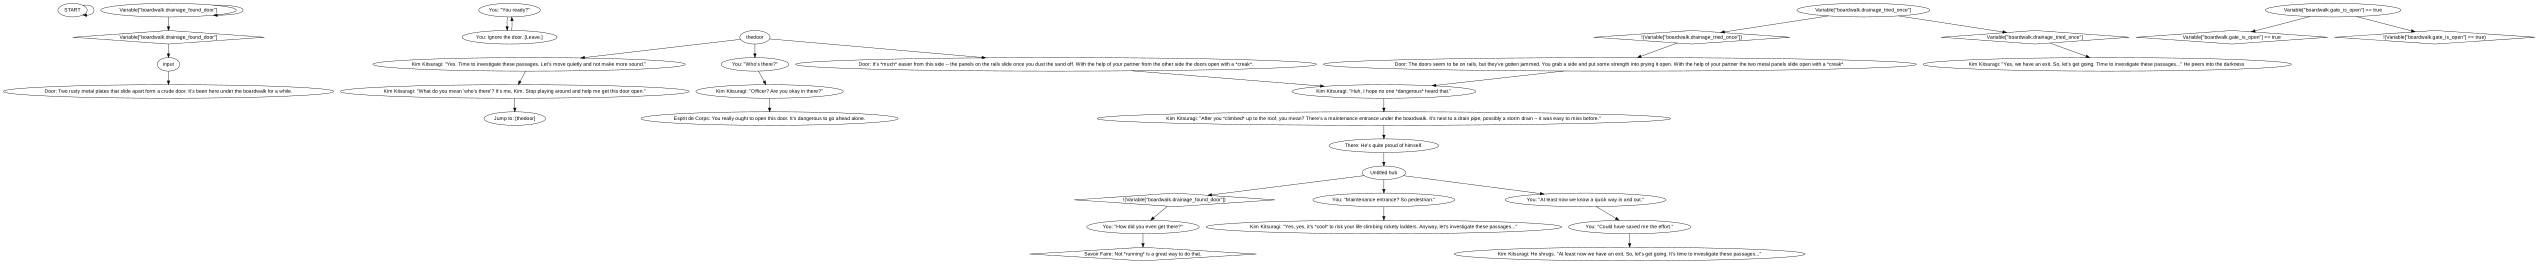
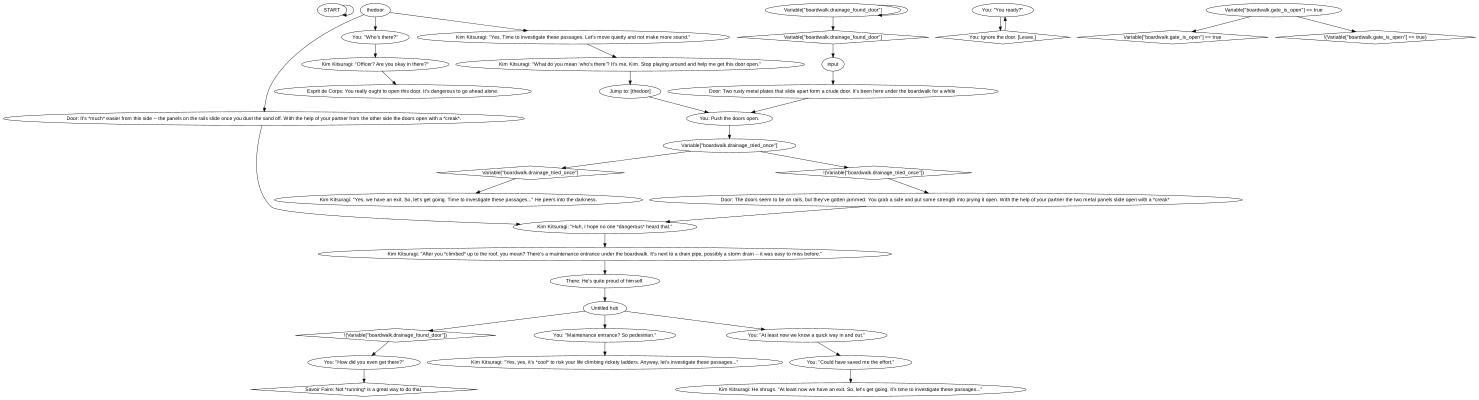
node "You: Ignore the door. [Leave.]": shape ellipse -> diamond
node "You: Push the doors open.": added
